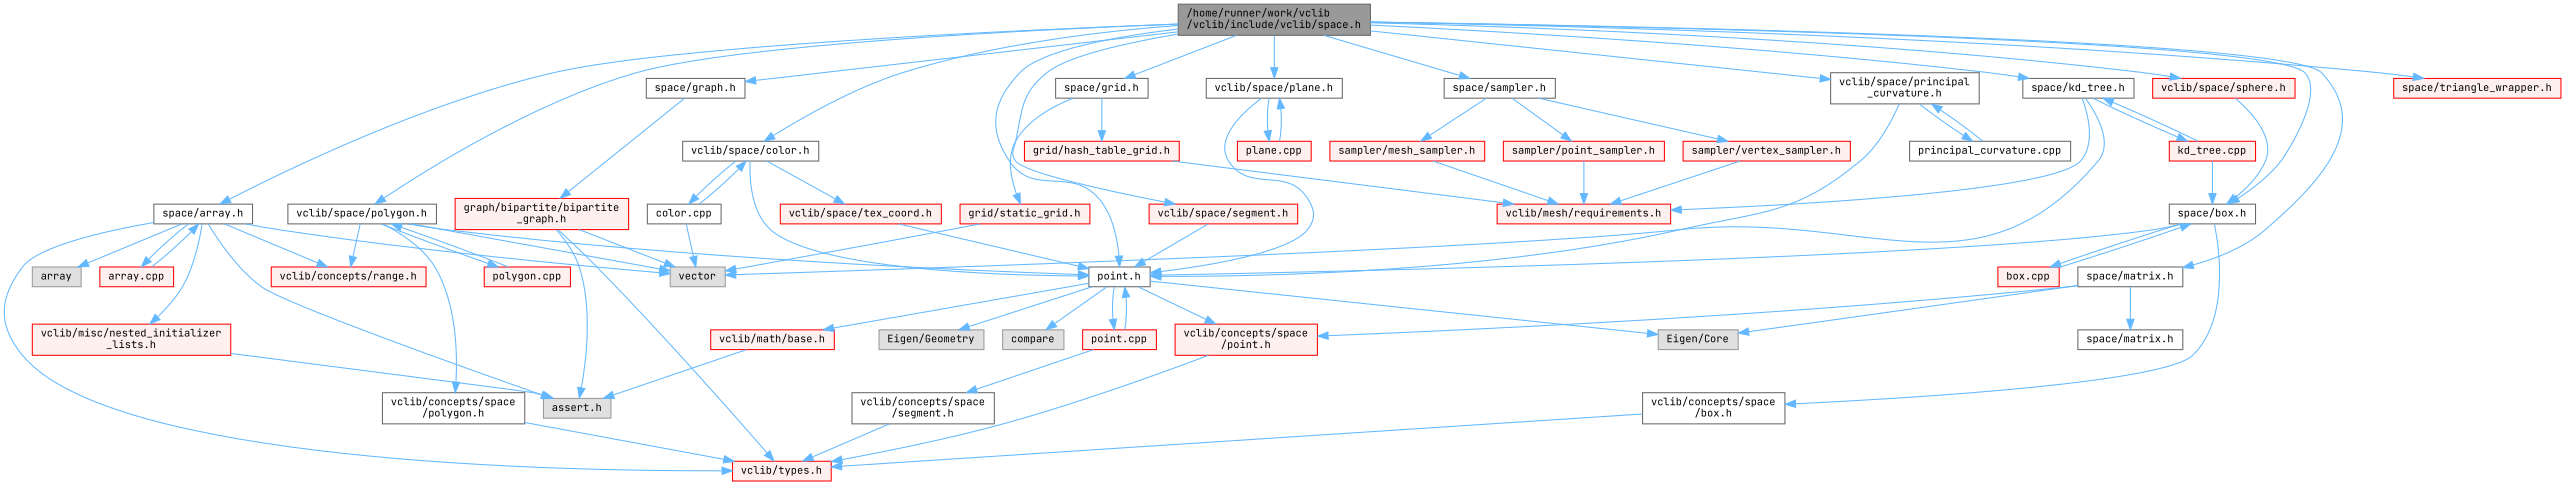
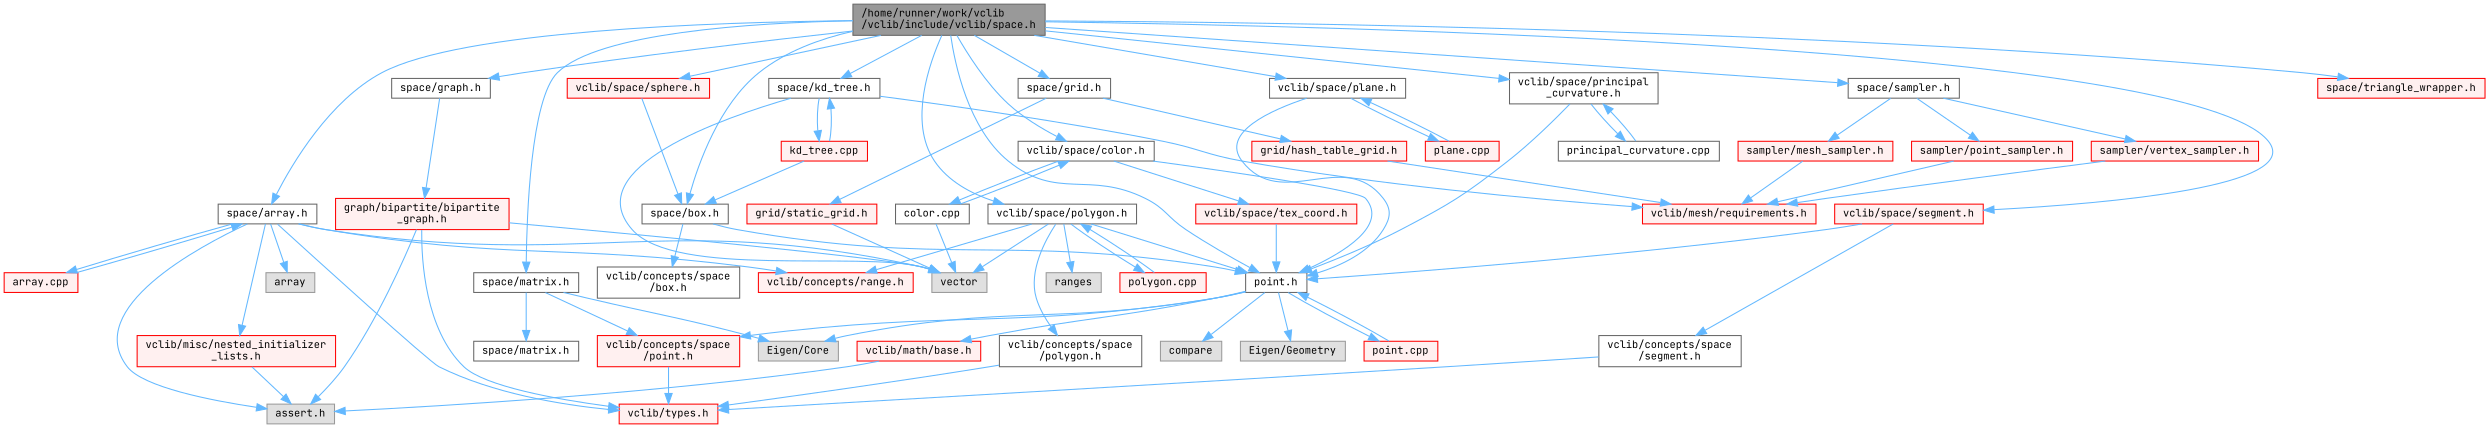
node "box.cpp": removed
node "ranges": added
edge "point.cpp" -> "vclib/concepts/space /segment.h": now "vclib/space/segment.h" -> "vclib/concepts/space /segment.h"
edge "vclib/concepts/space /box.h" -> "vclib/types.h": removed
